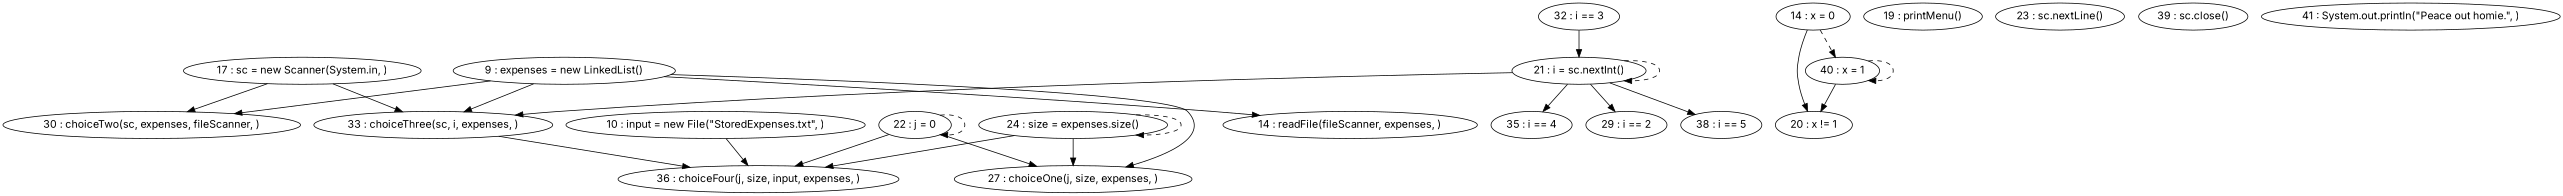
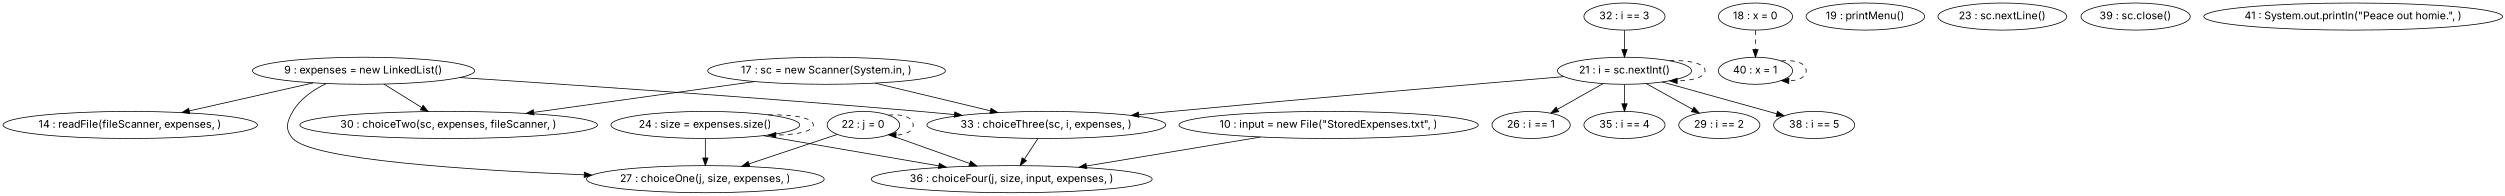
node "14 : x = 0": label "14 : x = 0" -> "18 : x = 0"
node "26 : i == 1": added
node "20 : x != 1": removed
